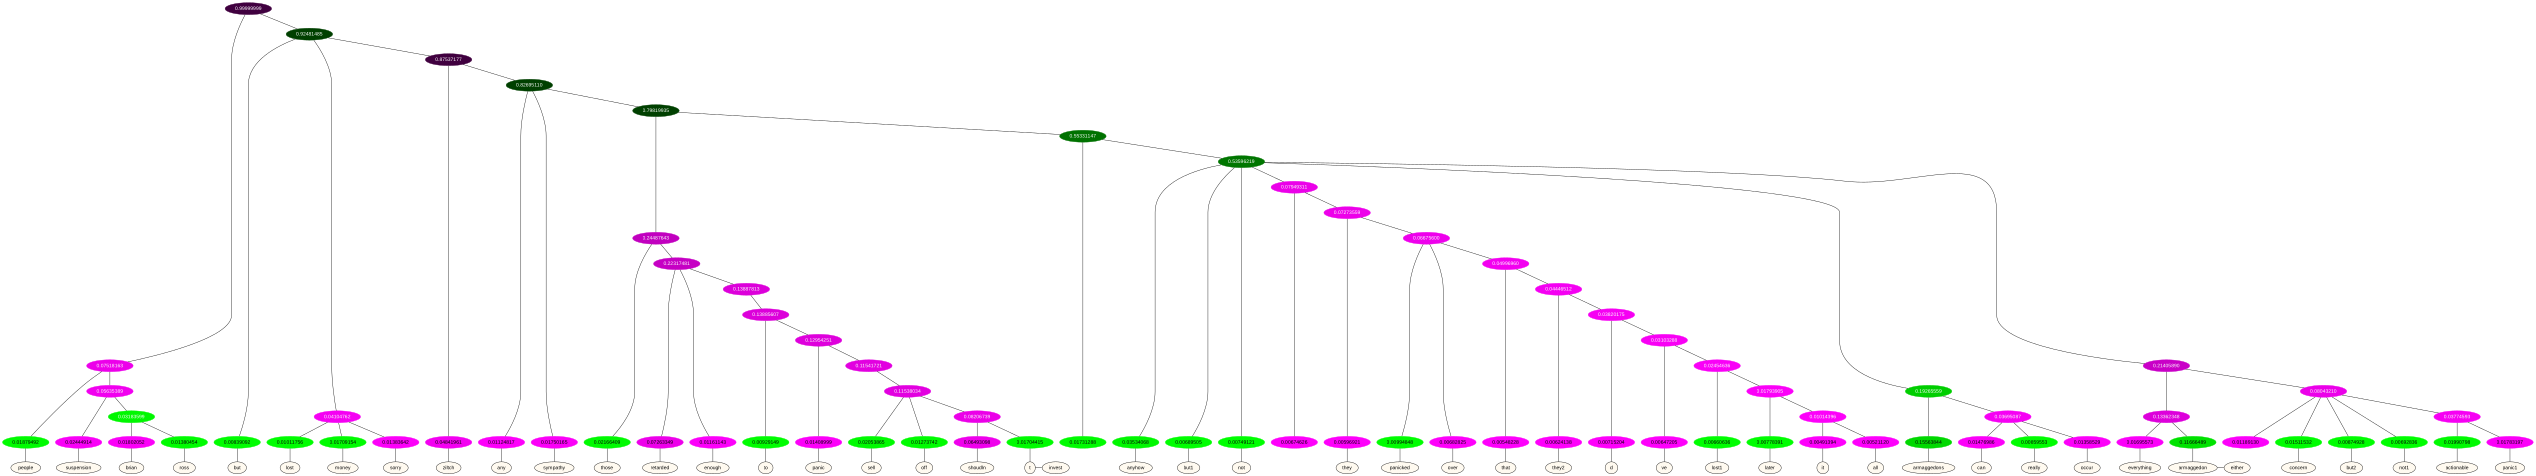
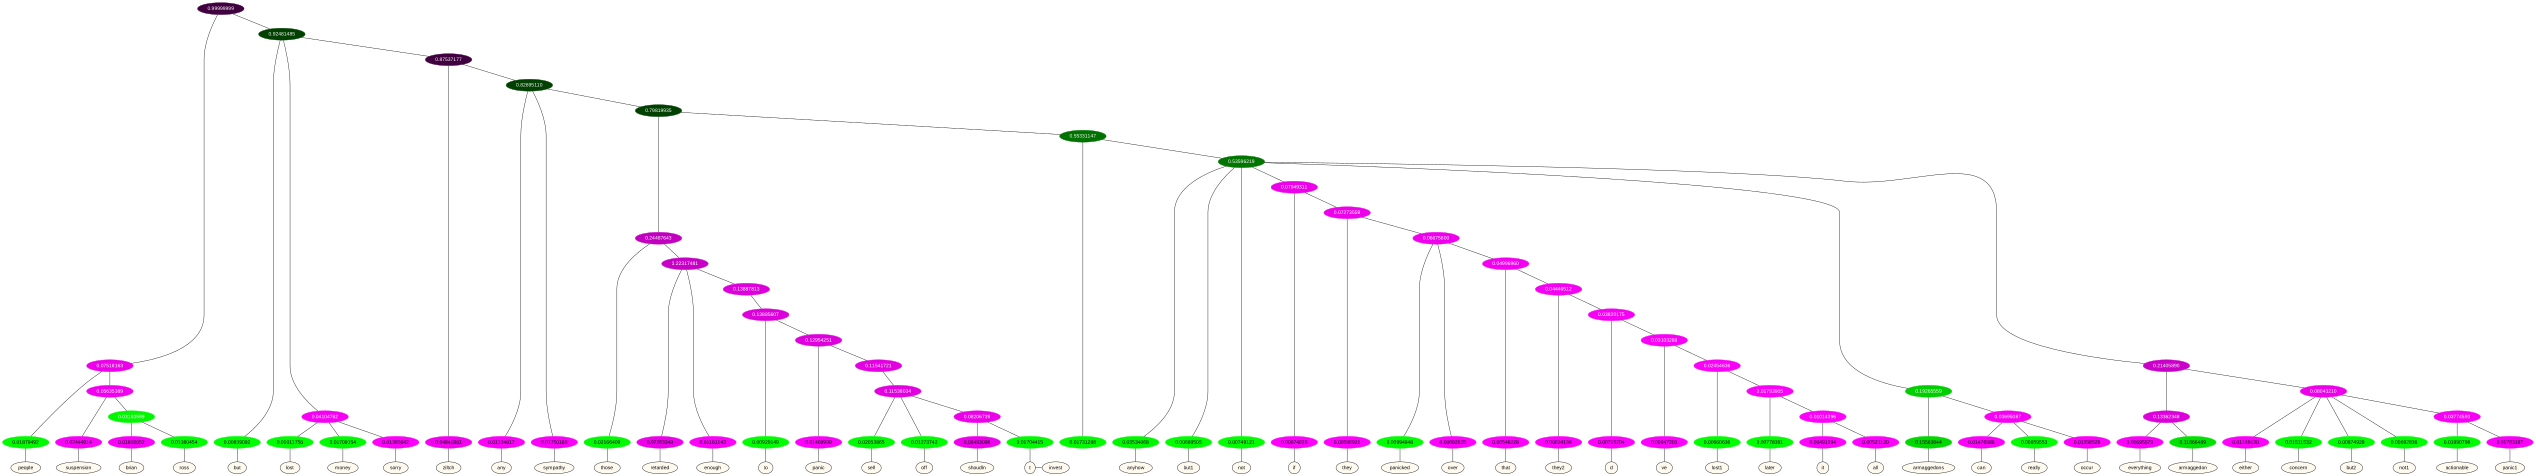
node "if": added
edge "armaggedon" -- "either": now "0.01189130" -- "either"
